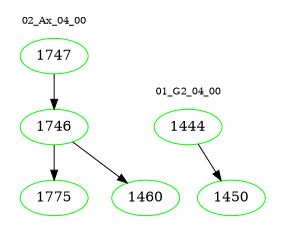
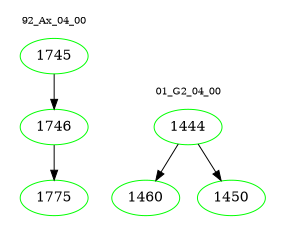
cluster "02_Ax_04_00": label "02_Ax_04_00" -> "92_Ax_04_00"
node "1747": label "1747" -> "1745"
edge "1746" -> "1460": now "1444" -> "1460"
